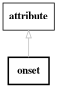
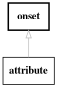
edge "onset" -> "attribute": reversed
